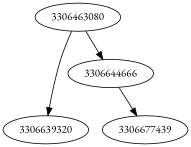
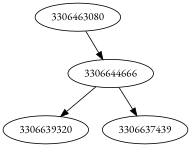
edge "3306463080" -> "3306639320": now "3306644666" -> "3306639320"
node "3306677439": label "3306677439" -> "3306637439"
